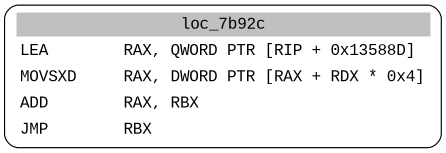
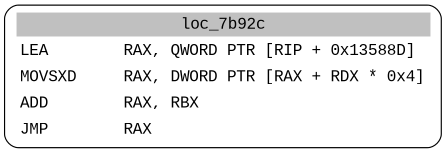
node "loc_7b92c": text "JMP        RBX" -> "JMP        RAX"
